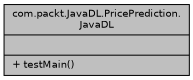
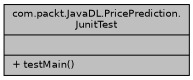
node "com.packt.JavaDL.PricePrediction.": text "JavaDL" -> "JunitTest"
